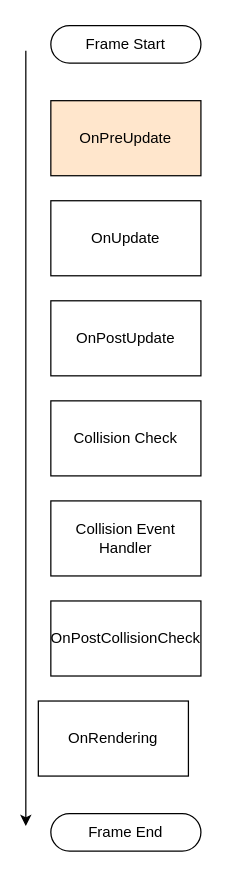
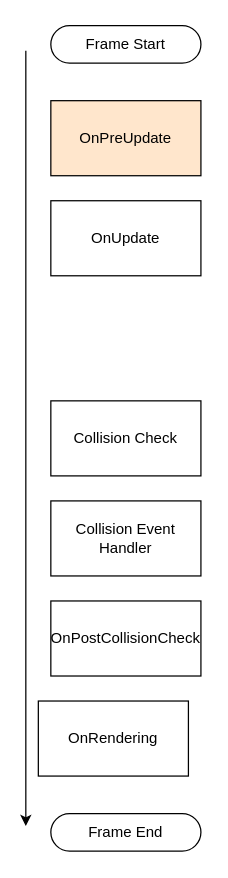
node "OnPostUpdate": removed
